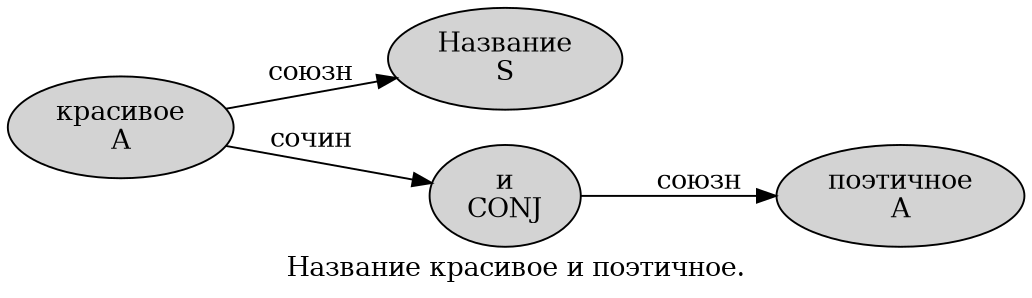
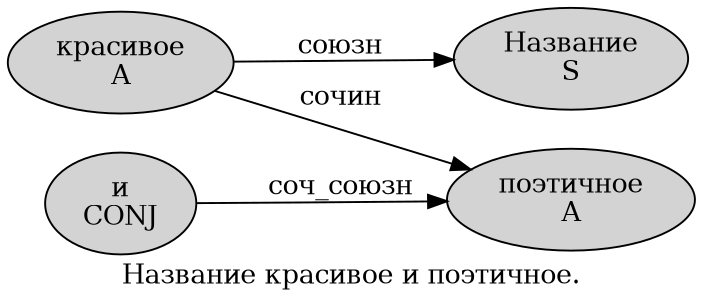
edge "красивое A" -> "и CONJ": now "красивое A" -> "поэтичное A"
edge "и CONJ" -> "поэтичное A": label "союзн" -> "соч_союзн"
